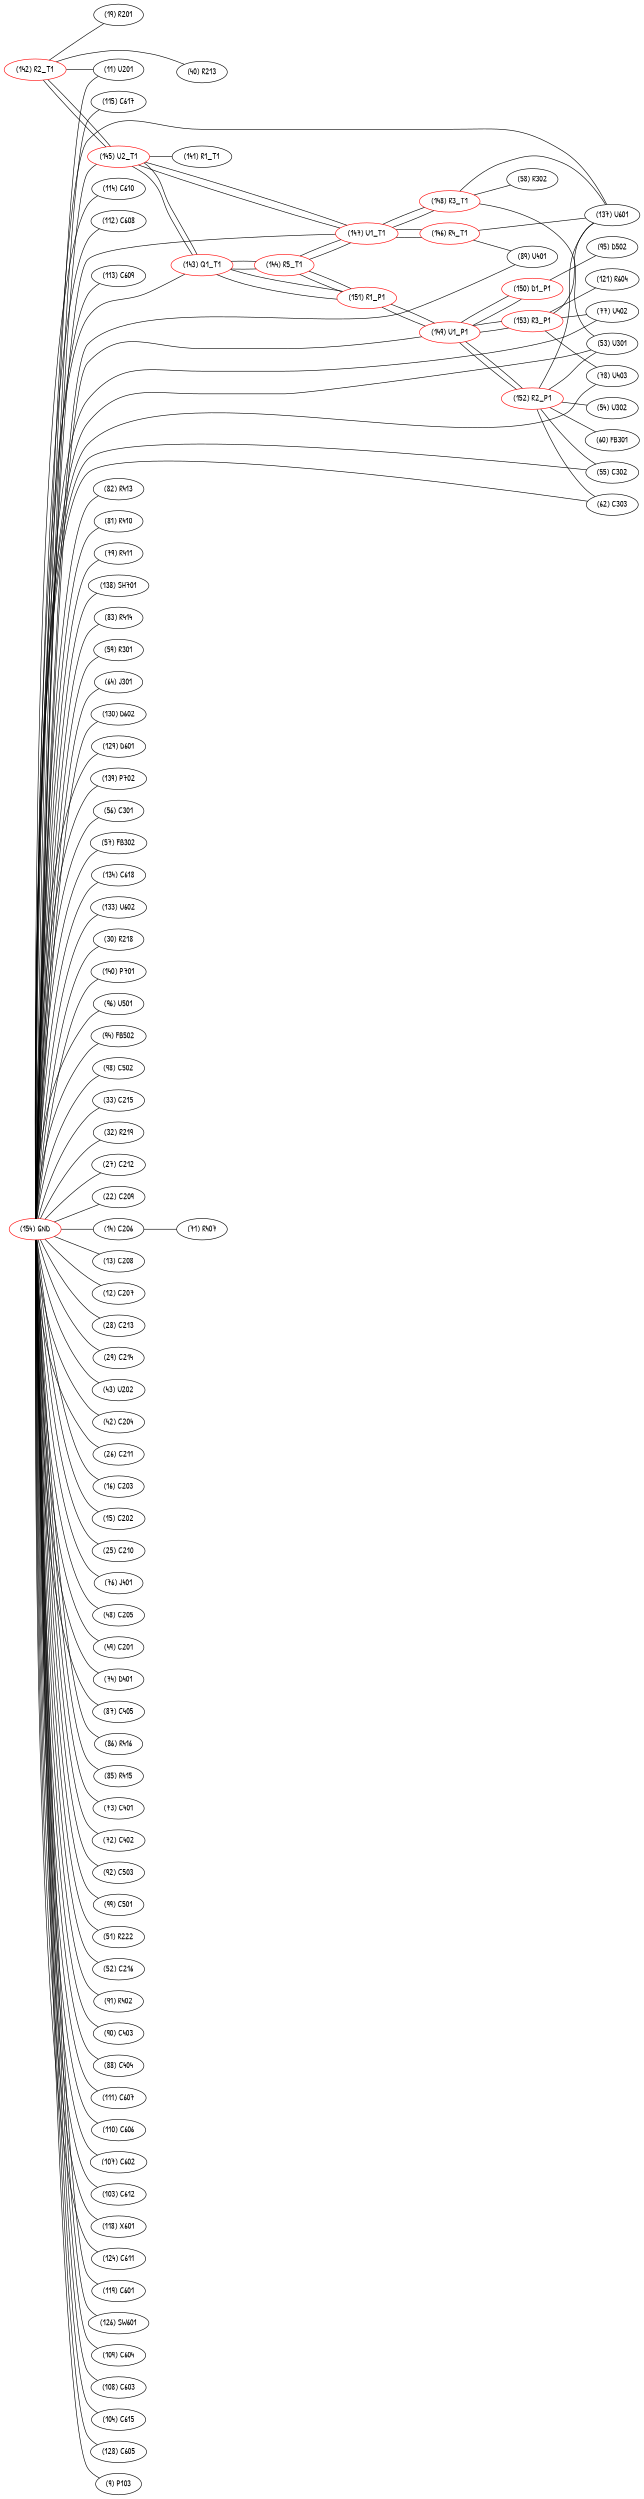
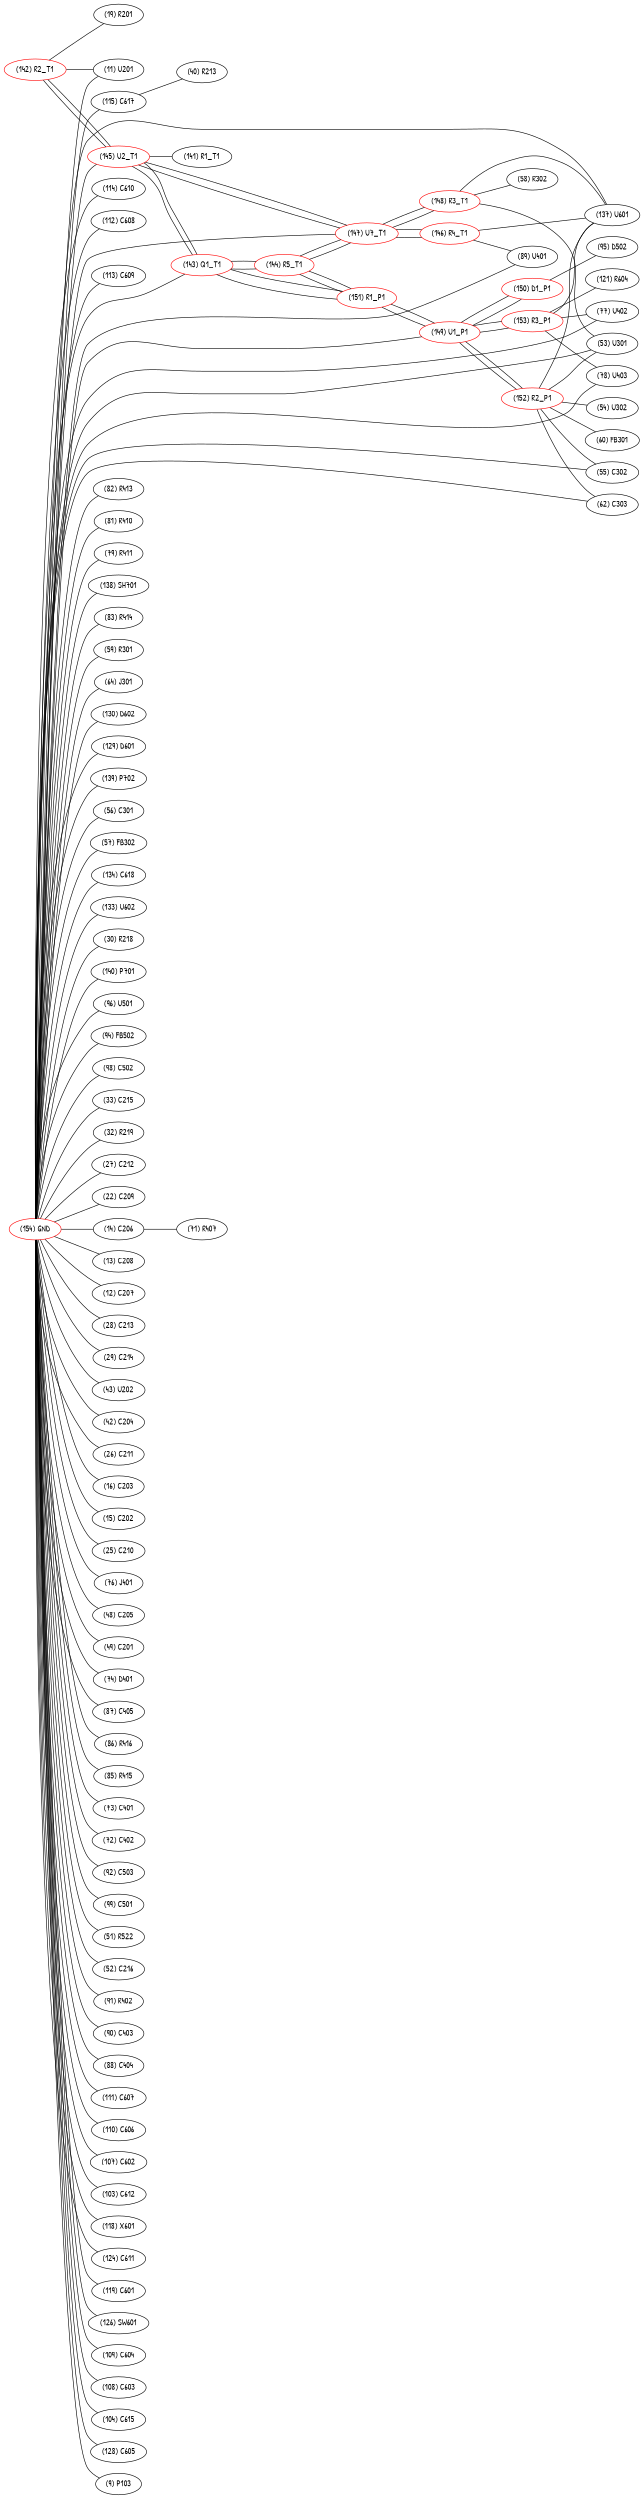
edge "(142) R2_T1" -- "(40) R213": now "(115) C617" -- "(40) R213"
node "(147) U1_T1": label "(147) U1_T1" -> "(147) U7_T1"
node "(51) R222": label "(51) R222" -> "(51) R522"
